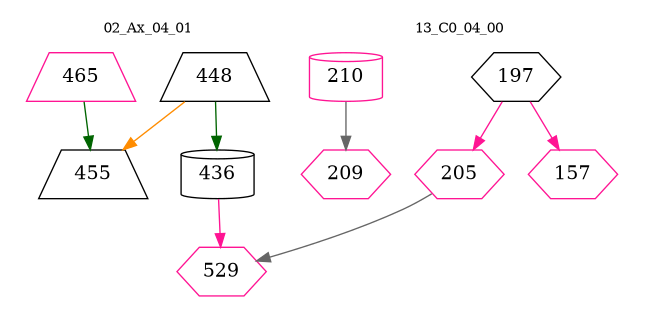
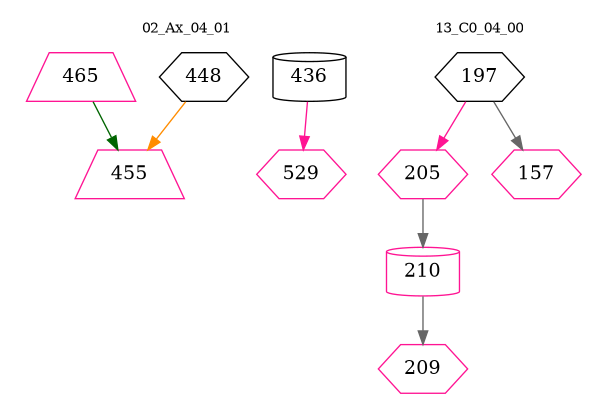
node "448": shape trapezium -> hexagon
edge "448" -> "436": removed
edge "197" -> "157": color deeppink -> gray40
node "455": color black -> deeppink
edge "205" -> "529": now "205" -> "210"
